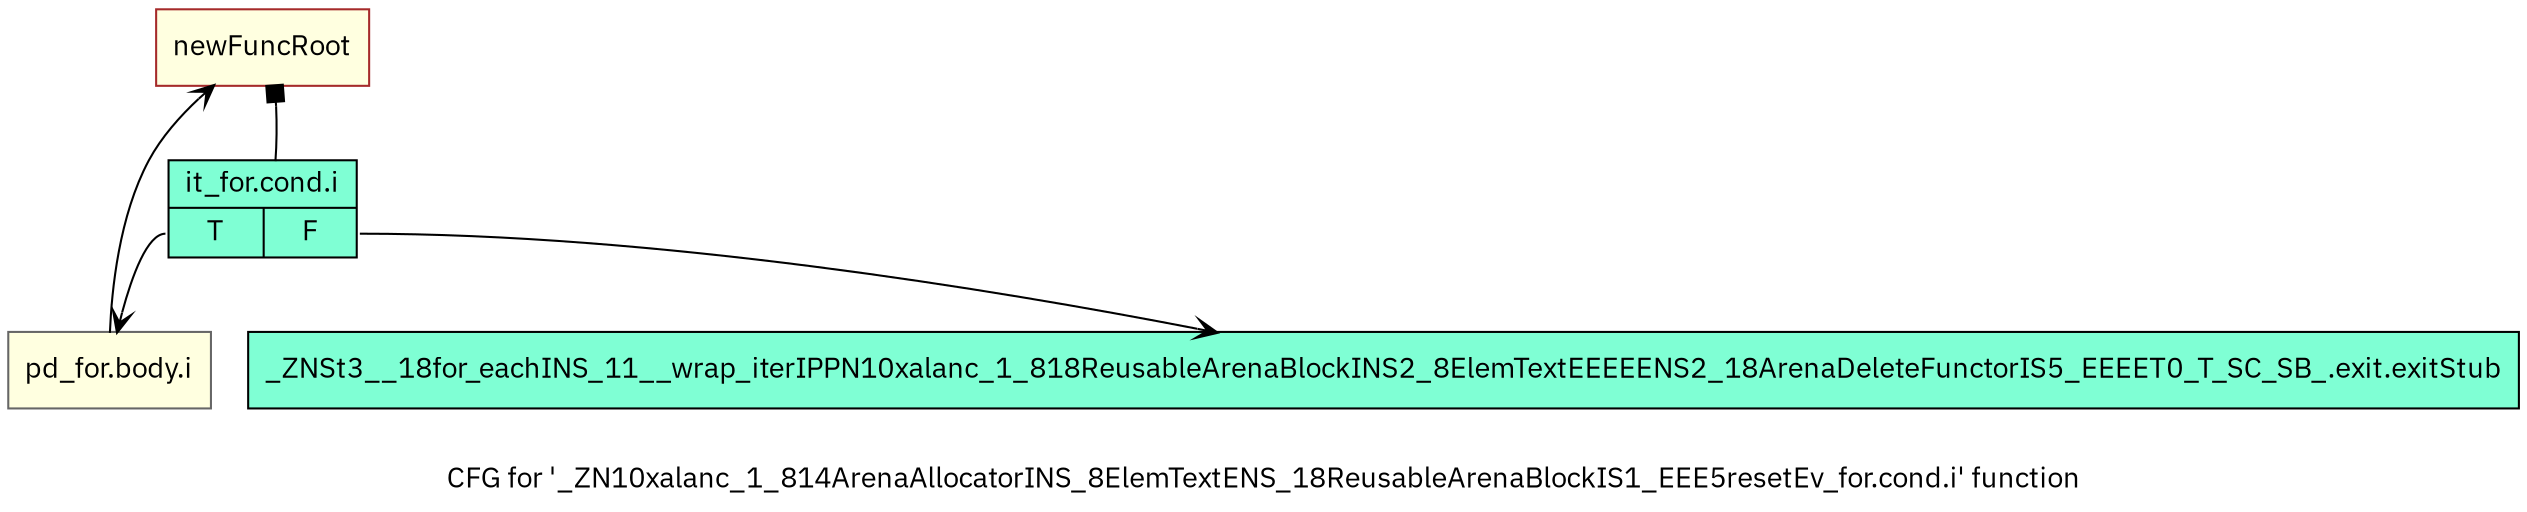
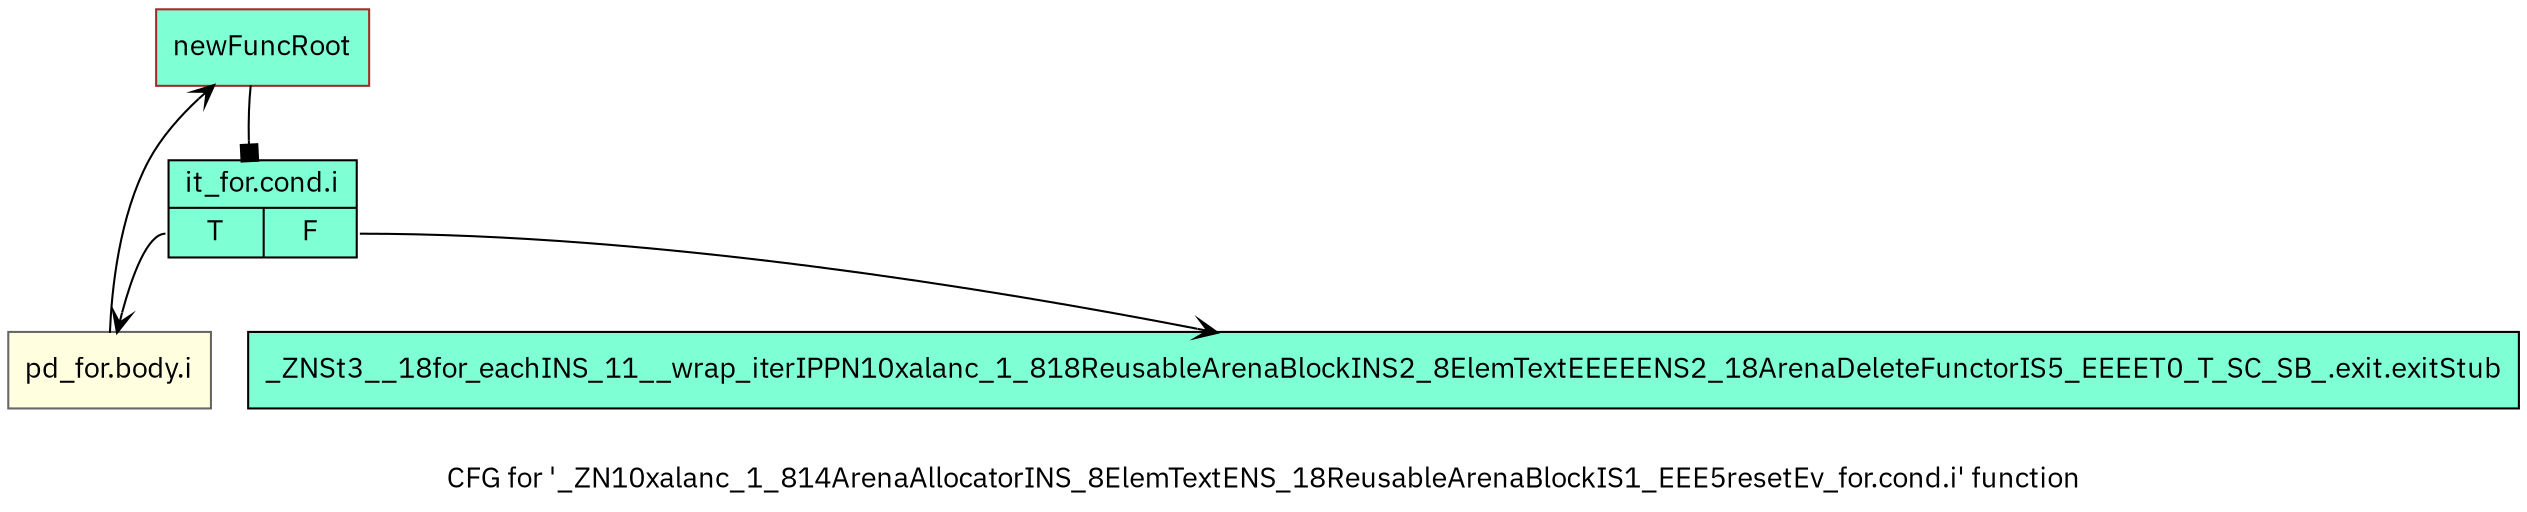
node "newFuncRoot": fillcolor lightyellow -> aquamarine
edge "it_for.cond.i" -> "newFuncRoot": reversed
